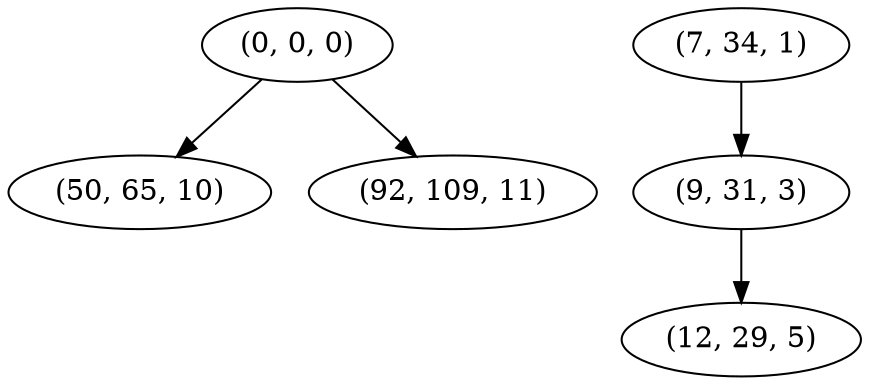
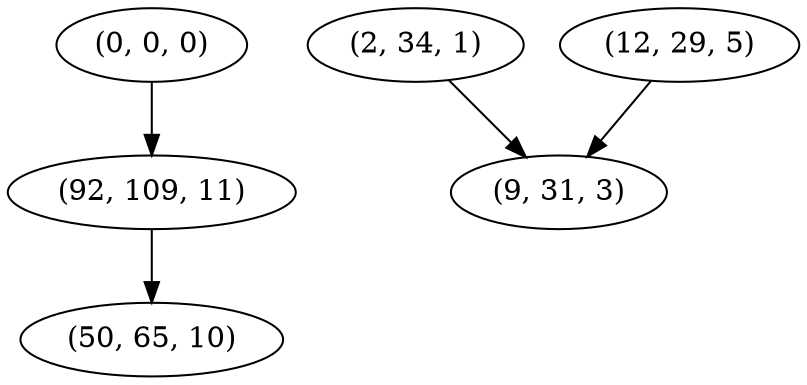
node "(7, 34, 1)": label "(7, 34, 1)" -> "(2, 34, 1)"
edge "(0, 0, 0)" -> "(50, 65, 10)": now "(92, 109, 11)" -> "(50, 65, 10)"
edge "(9, 31, 3)" -> "(12, 29, 5)": reversed
